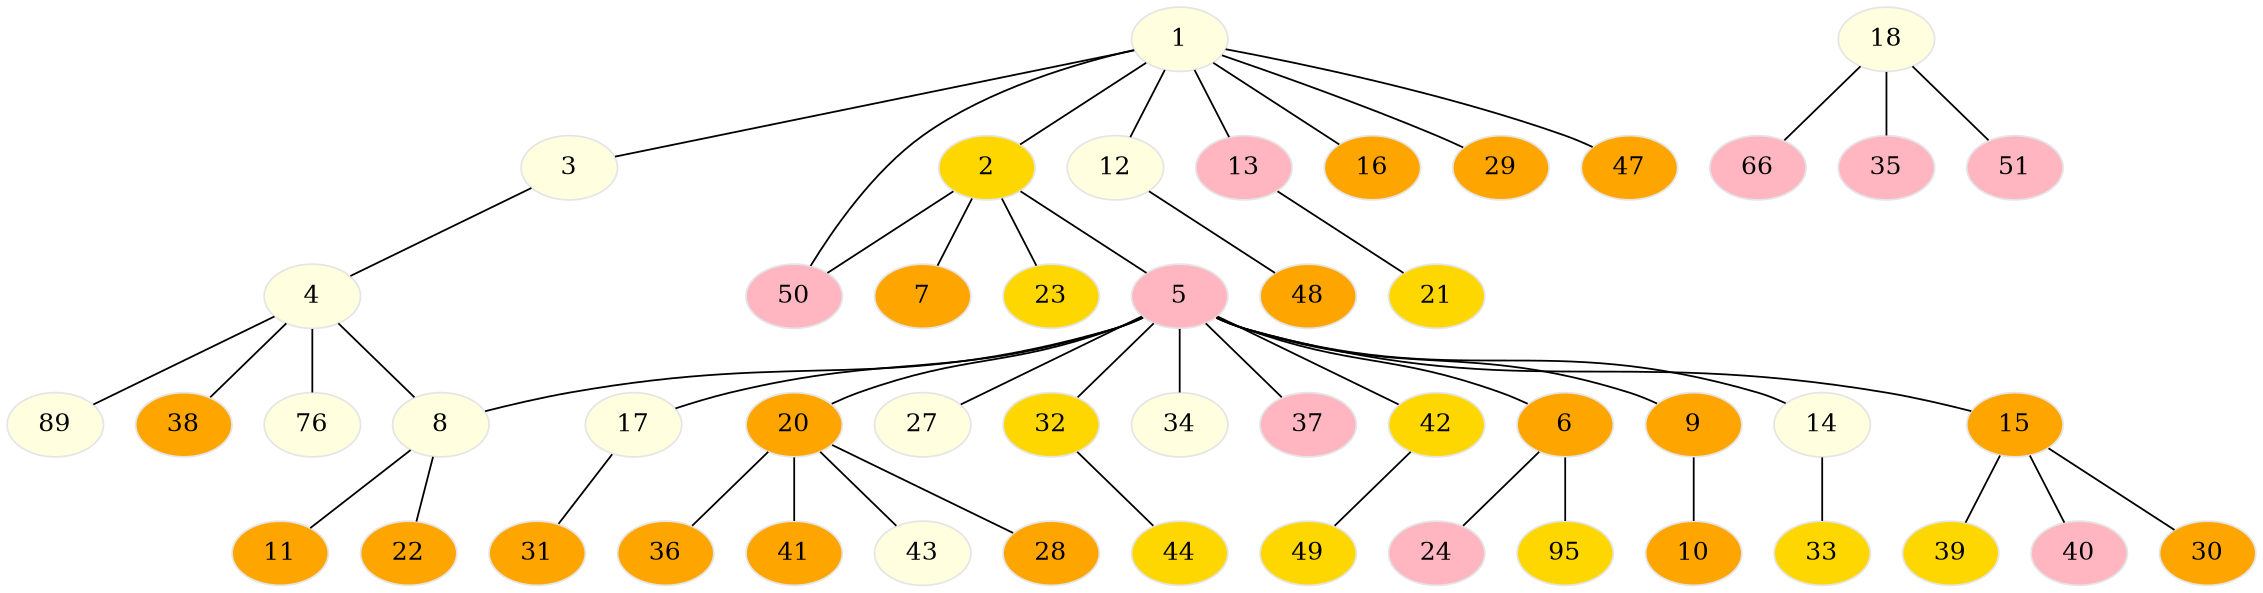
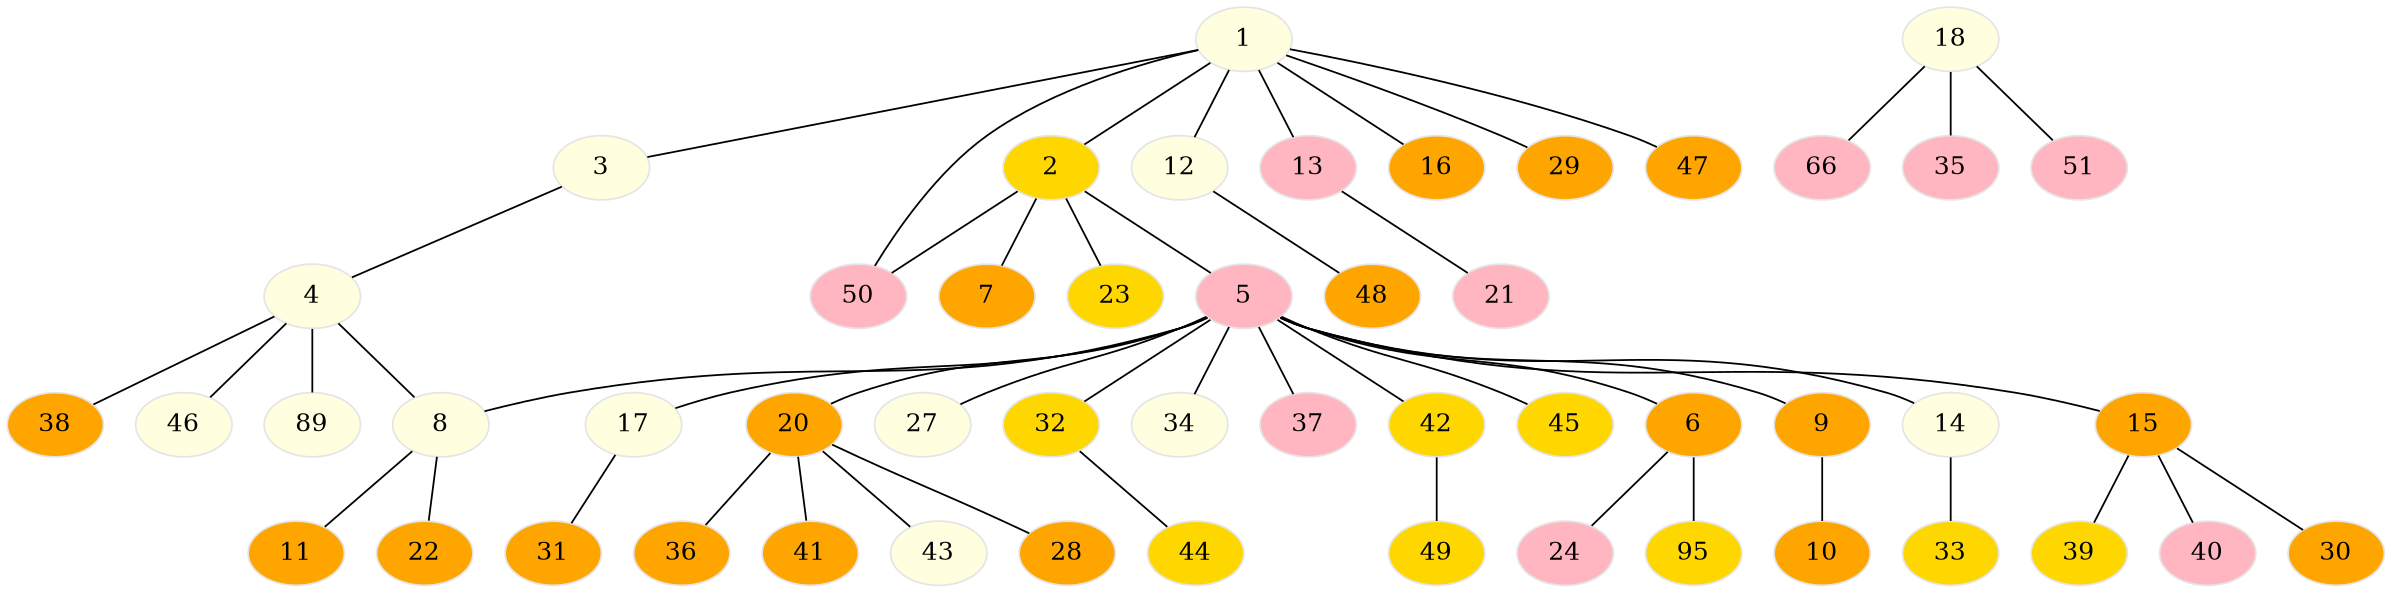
node "21": fillcolor gold -> lightpink
node "76": label "76" -> "46"
node "45": added
